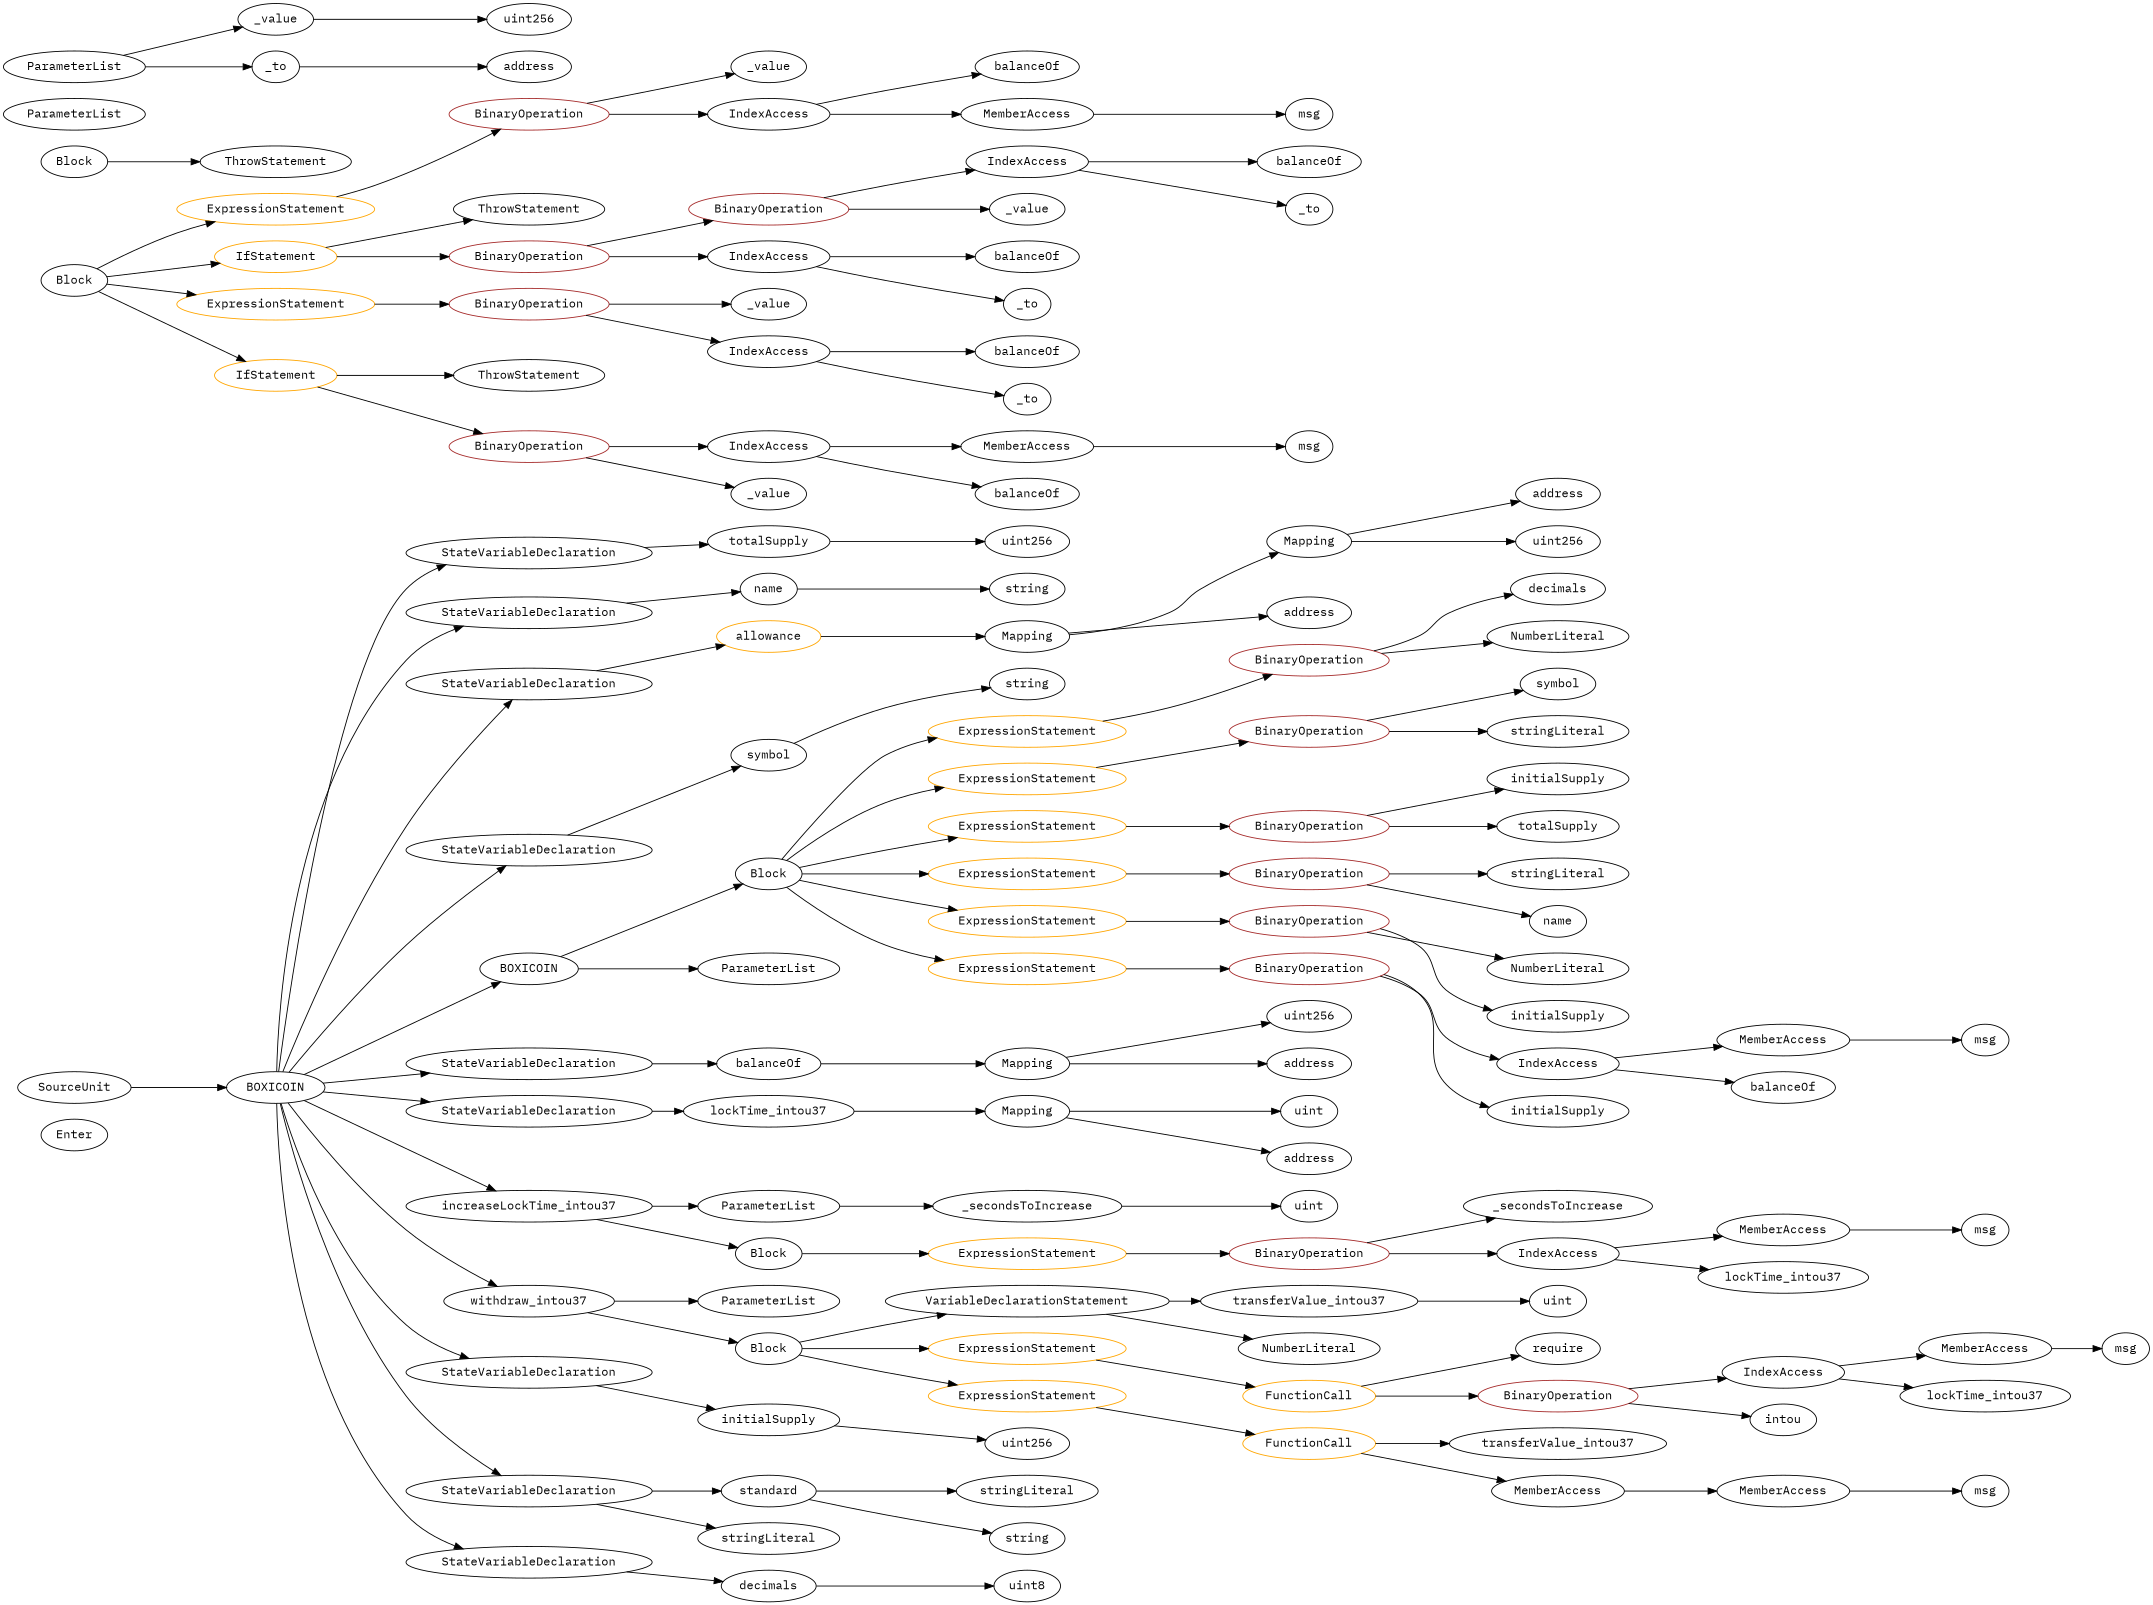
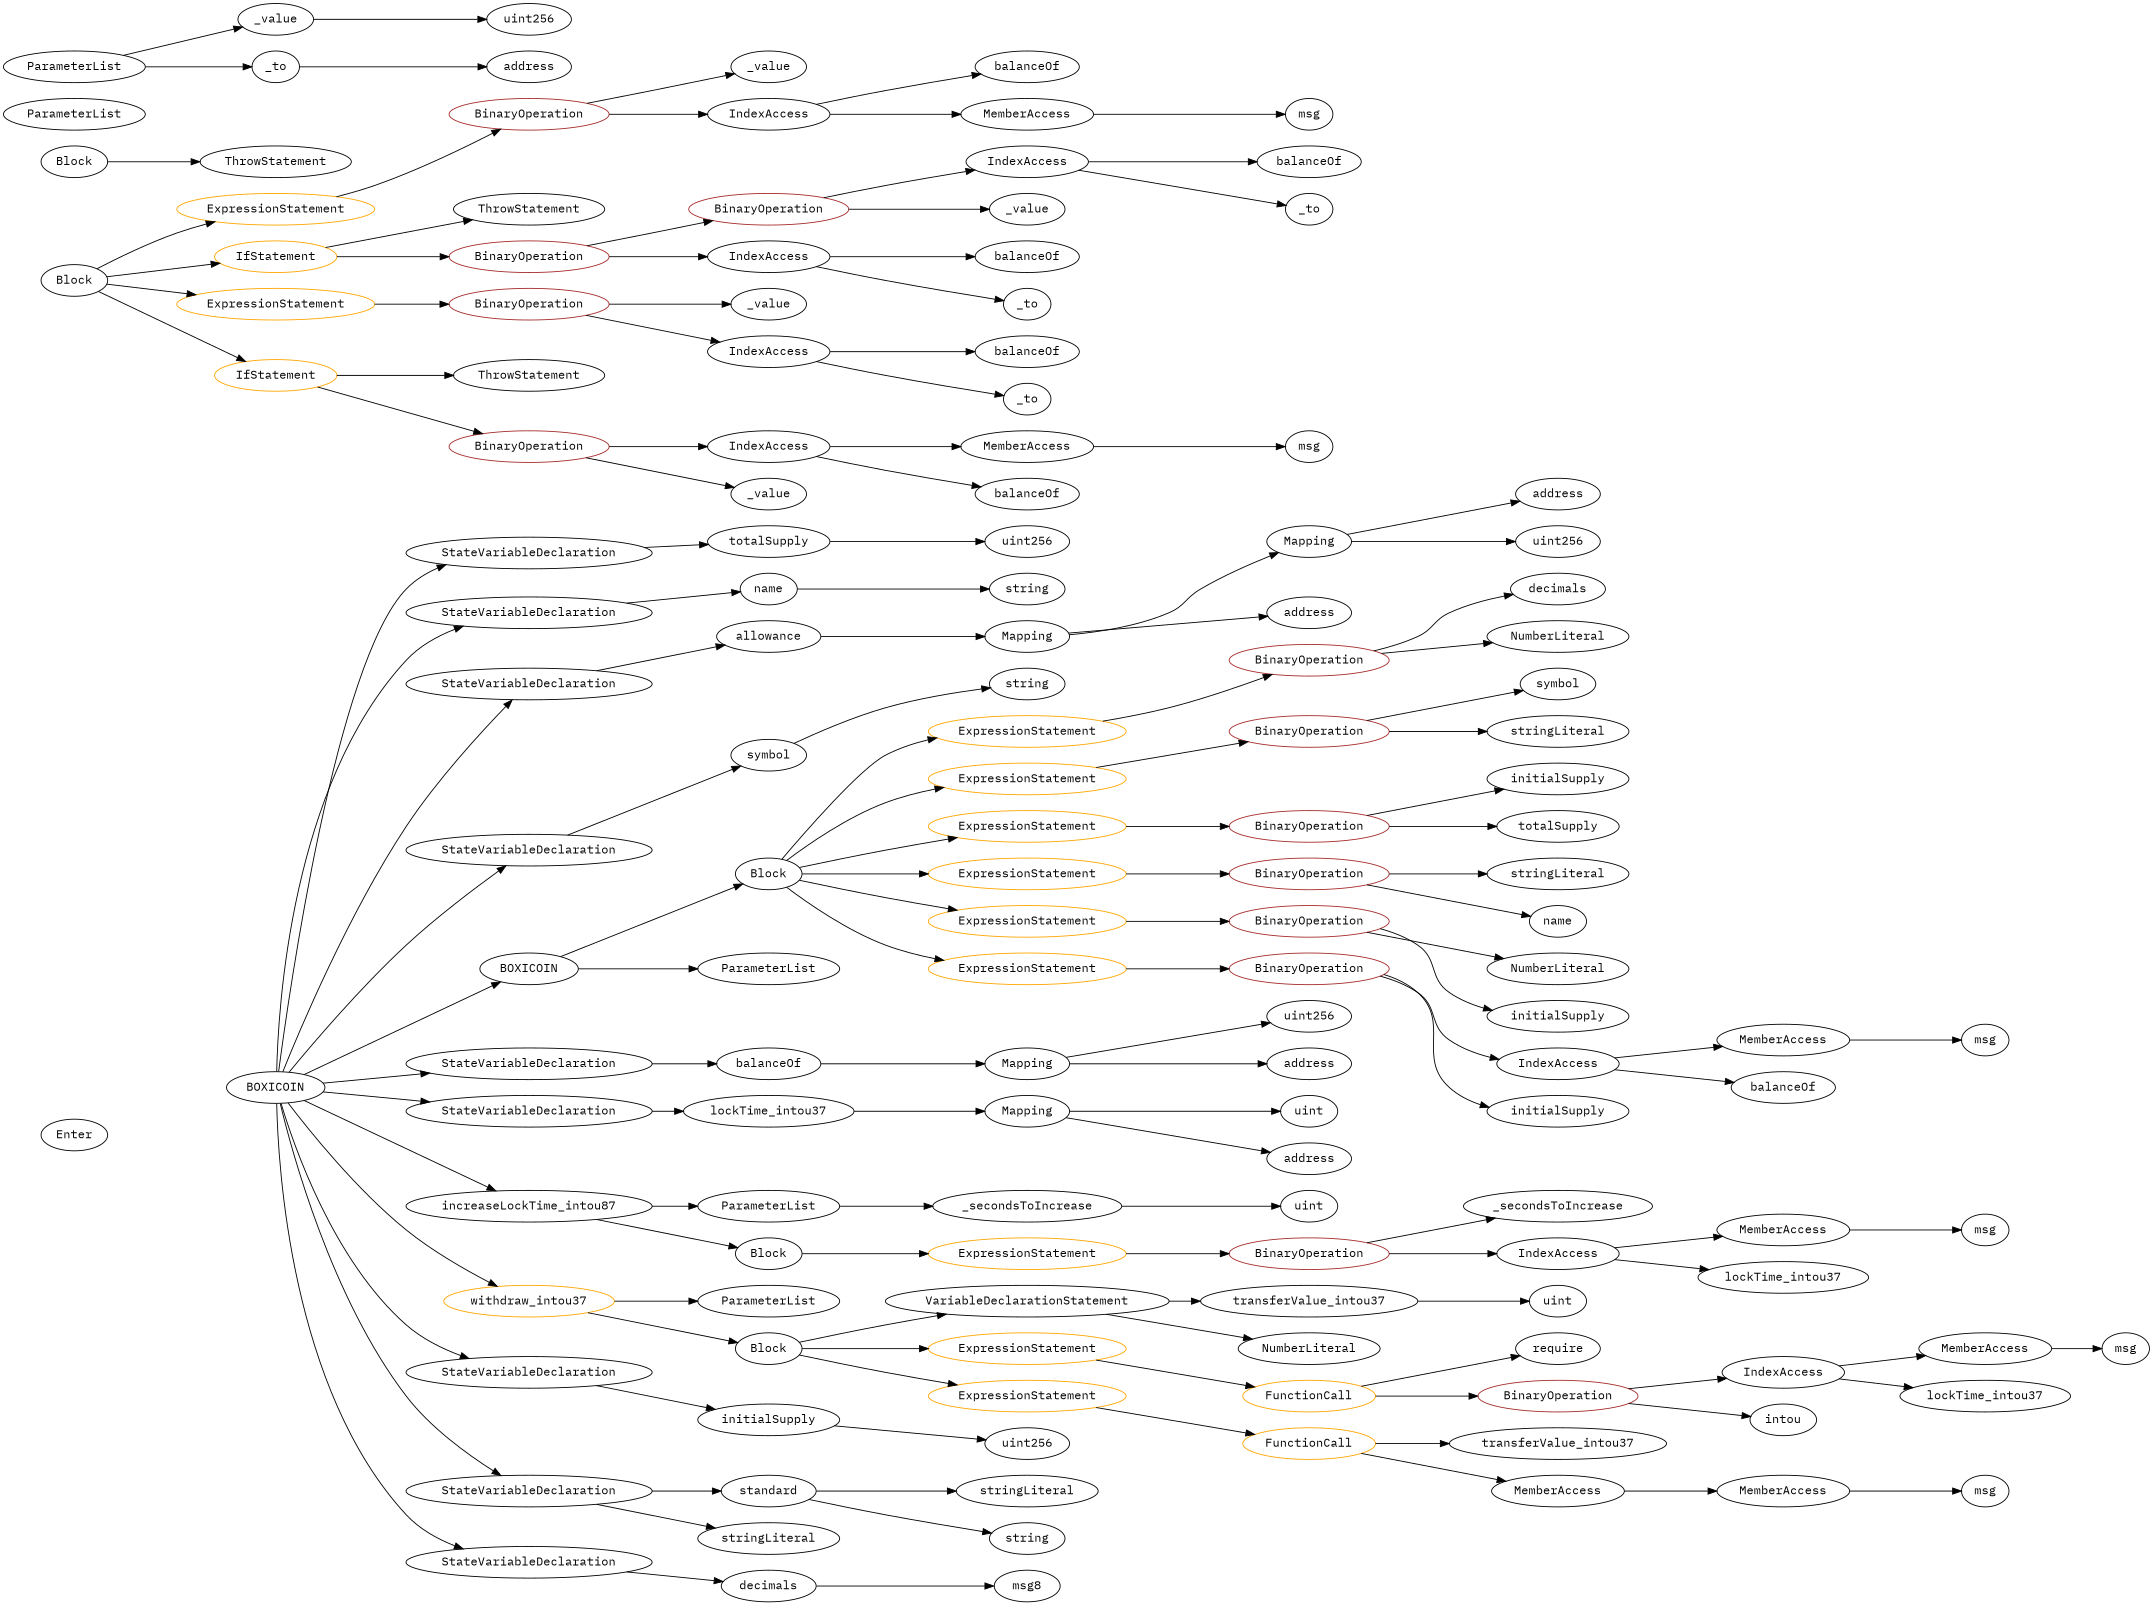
node "allowance": color orange -> black
node "SourceUnit": removed
node "increaseLockTime_intou37": label "increaseLockTime_intou37" -> "increaseLockTime_intou87"
node "withdraw_intou37": color black -> orange
node "uint8": label "uint8" -> "msg8"
